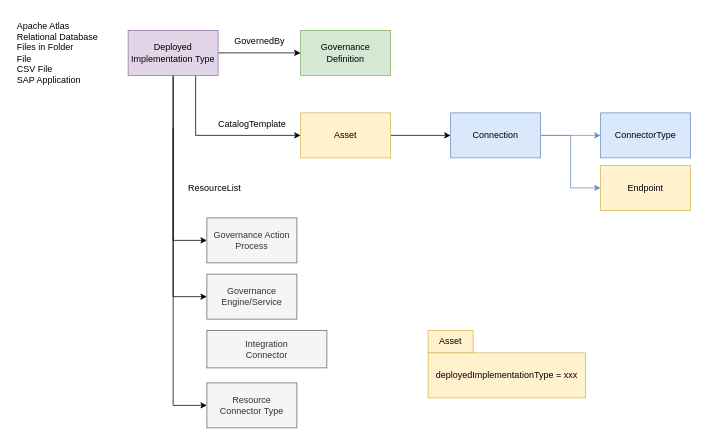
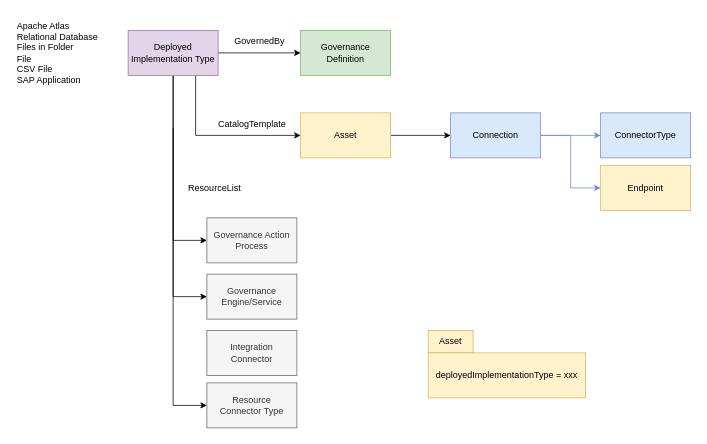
node "Integration Connector": size 120x38 -> 90x45
